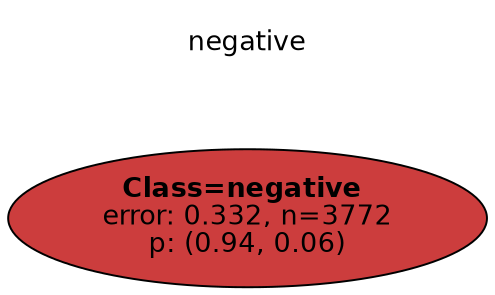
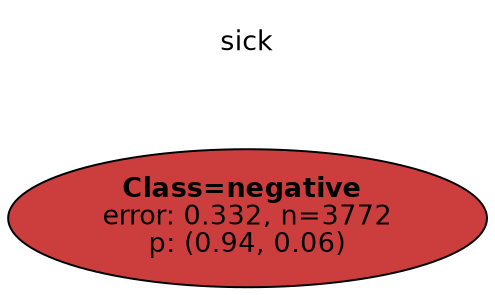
node "negative": label "negative" -> "sick"
